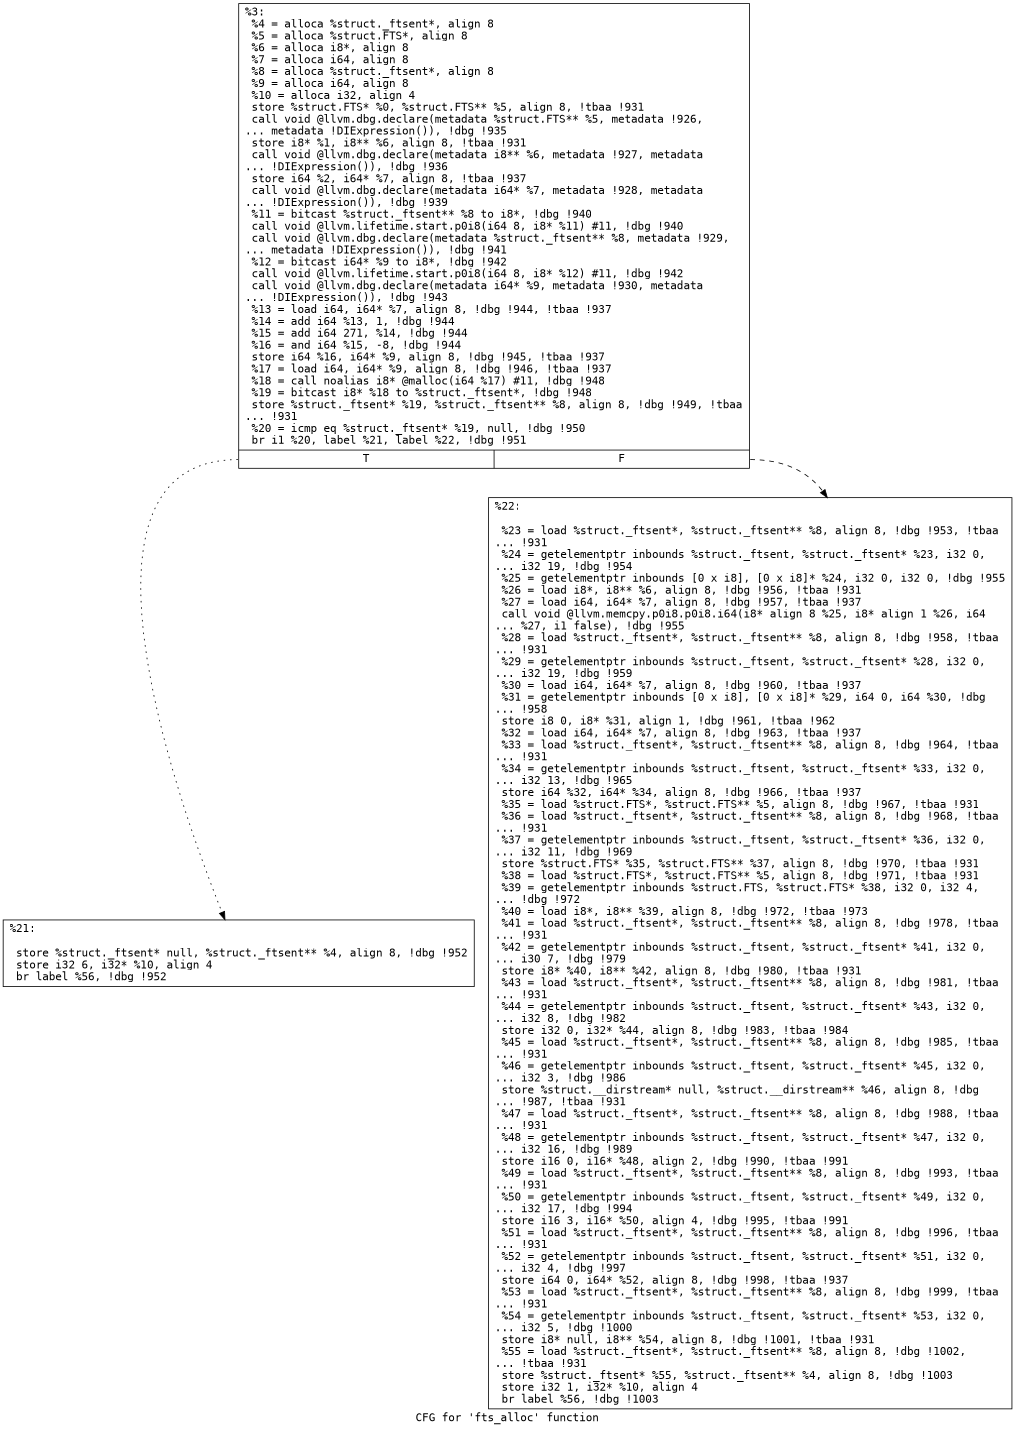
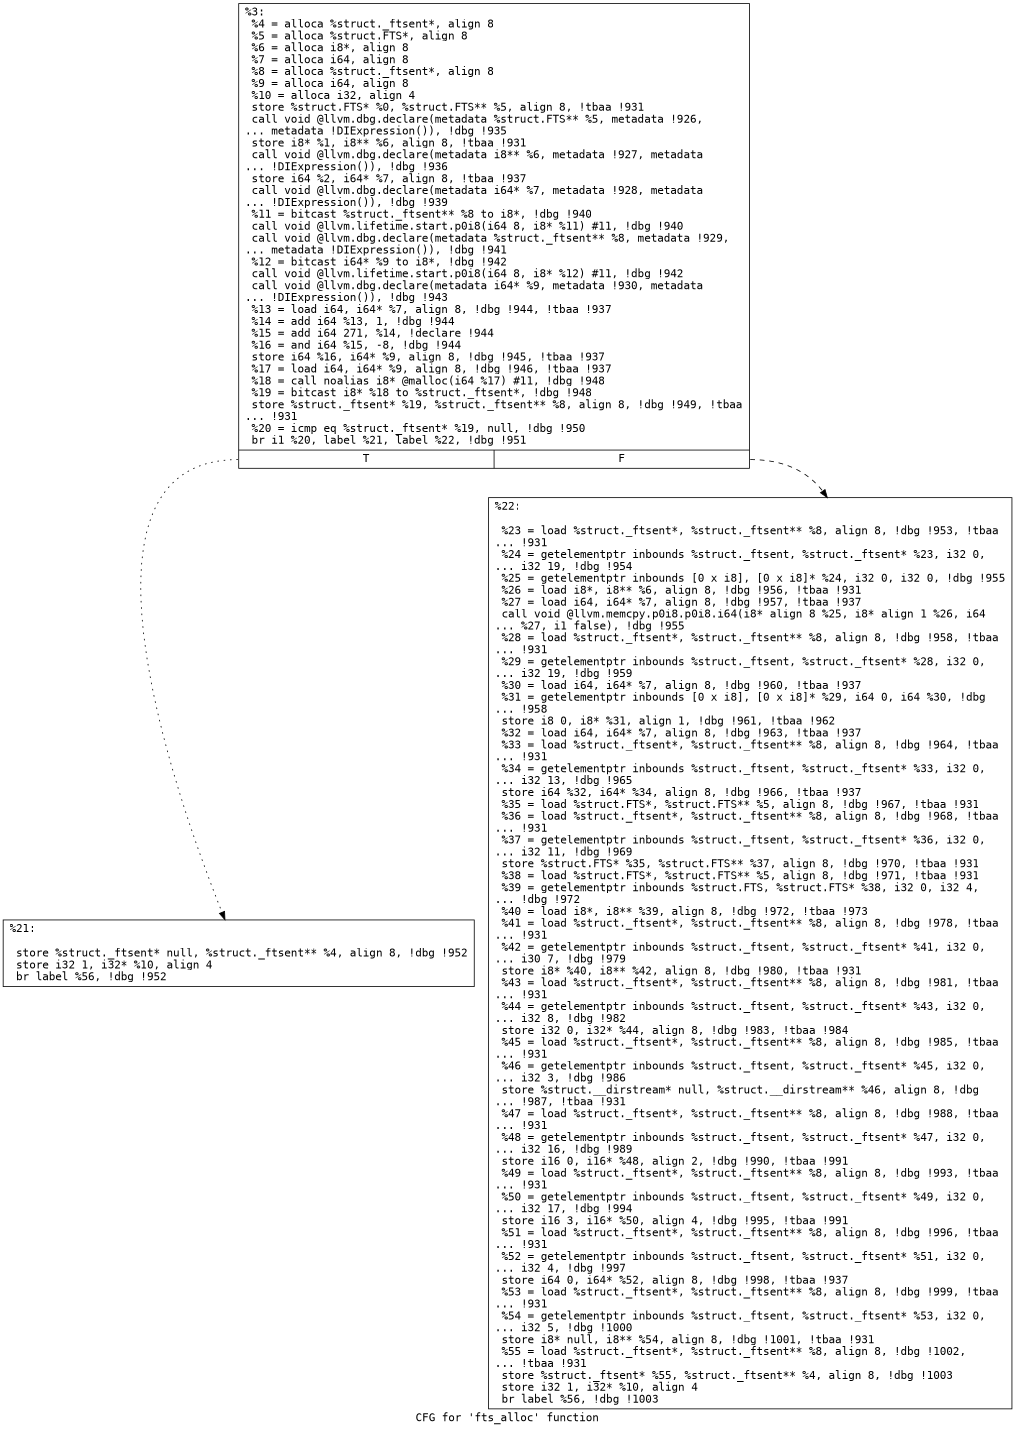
node "%3:": text "%15 = add i64 271, %14, !dbg !944" -> "%15 = add i64 271, %14, !declare !944"
node "%21:": text "store i32 6, i32* %10, align 4" -> "store i32 1, i32* %10, align 4"
